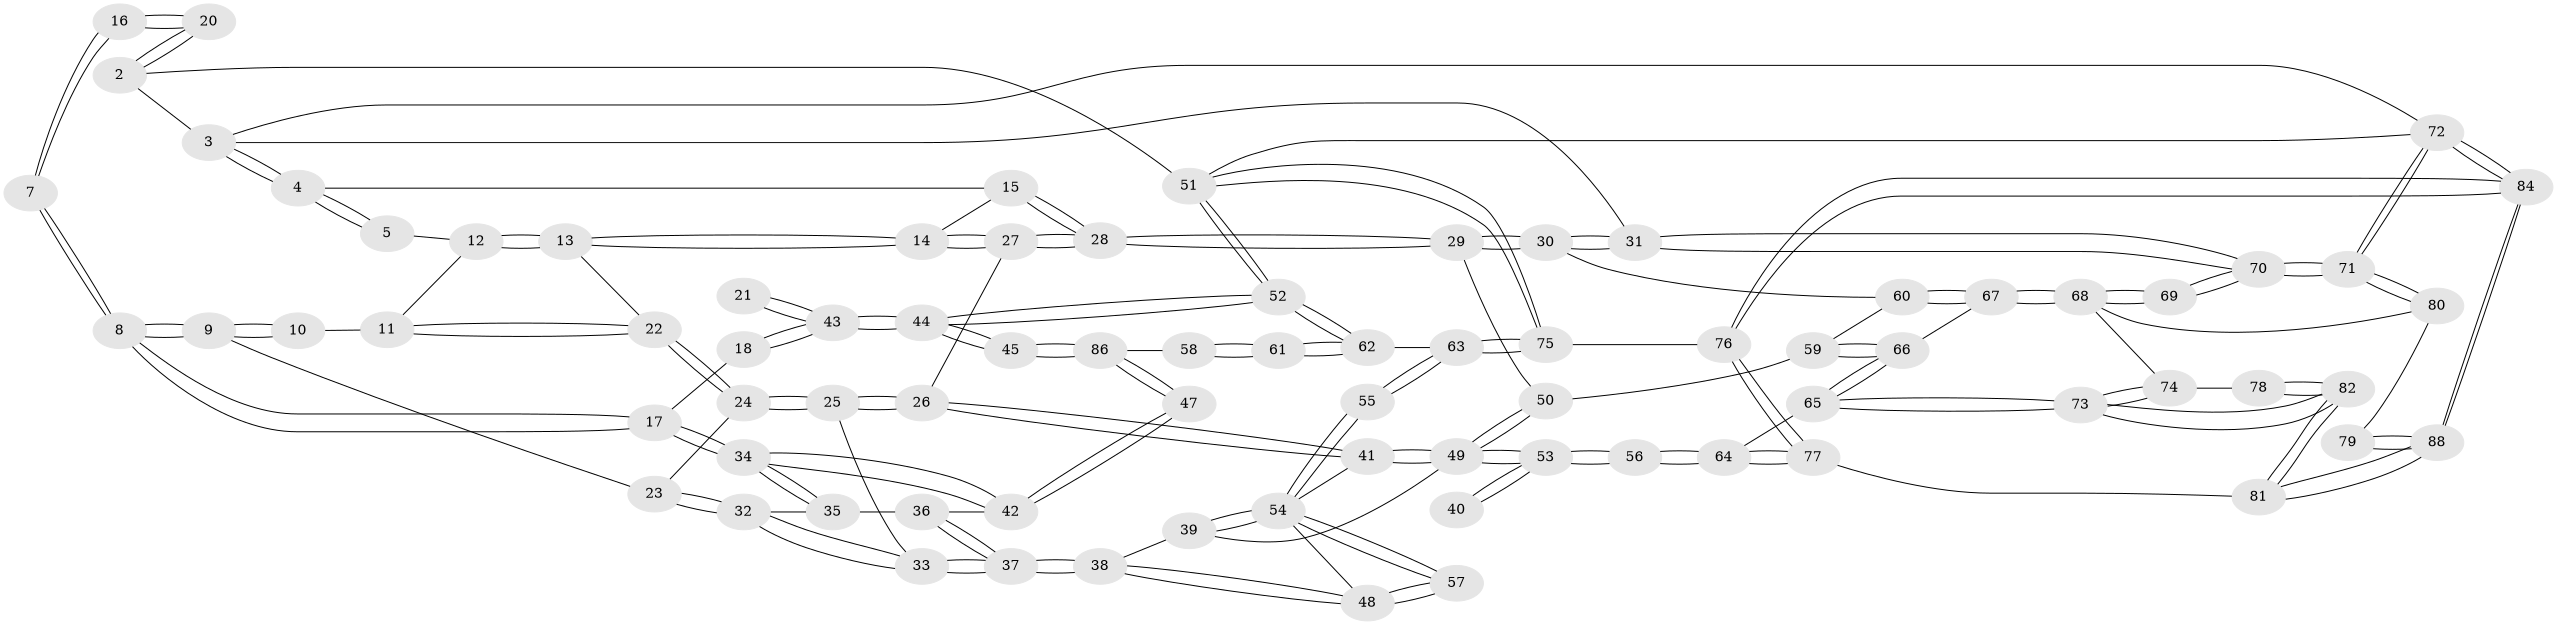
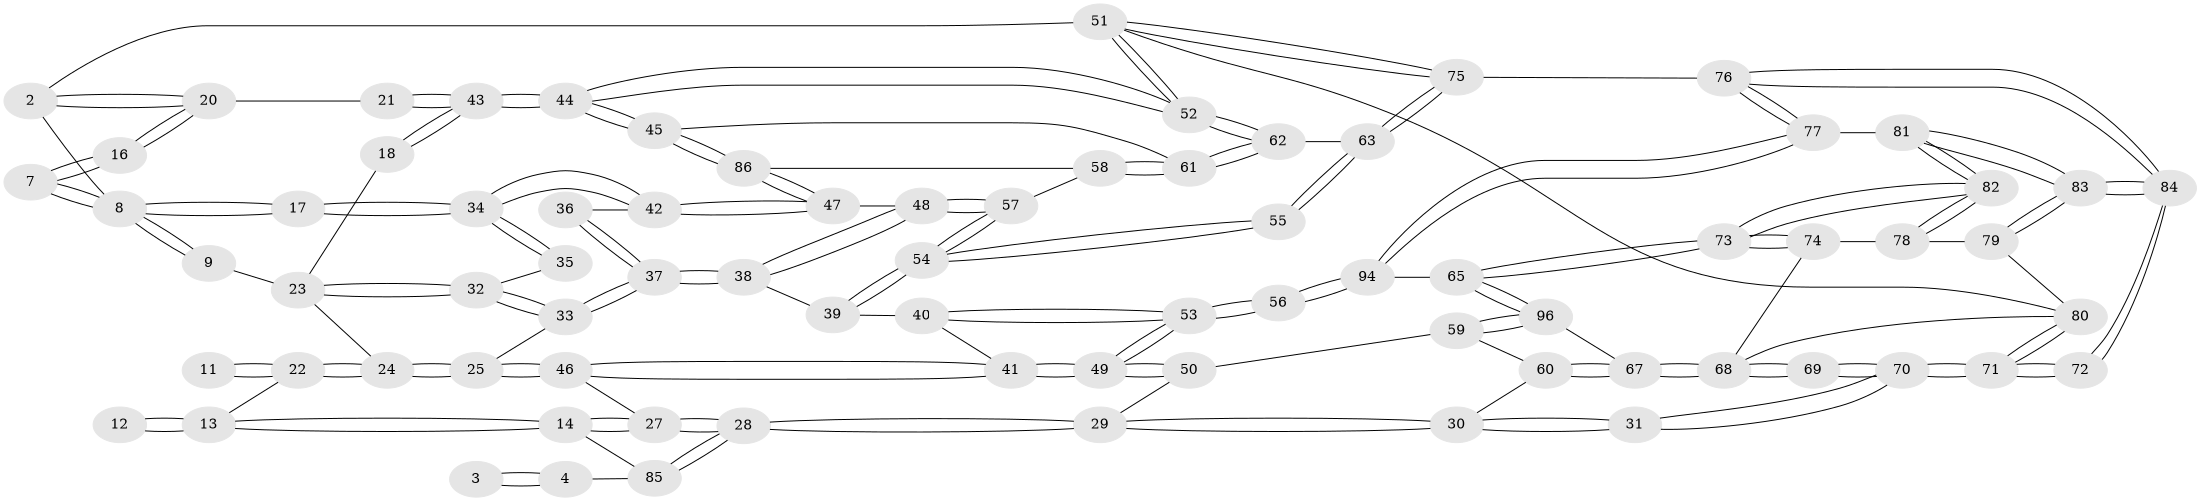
edge "72" -- "3": removed
edge "20" -- "21": added
edge "2" -- "3": now "2" -- "8"
edge "45" -- "61": added
edge "72" -- "51": now "80" -- "51"
edge "3" -- "31": removed
edge "58" -- "57": added
node "15": label "15" -> "85"
node "5": removed
edge "78" -- "79": added
edge "12" -- "11": removed
node "10": removed
node "66": label "66" -> "96"
edge "18" -- "17": now "18" -- "23"
node "26": label "26" -> "46"
node "88": label "88" -> "83"
node "64": label "64" -> "94"
edge "41" -- "54": now "41" -- "40"
edge "35" -- "36": removed
edge "49" -- "39": now "40" -- "39"
edge "54" -- "48": now "47" -- "48"
